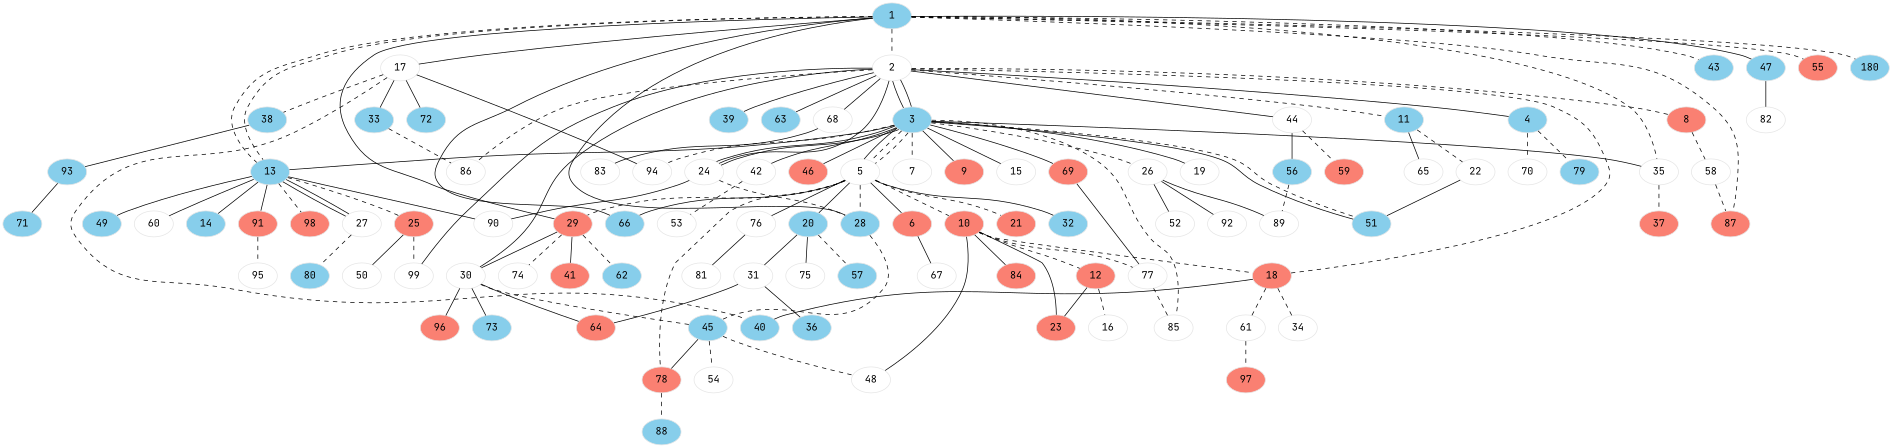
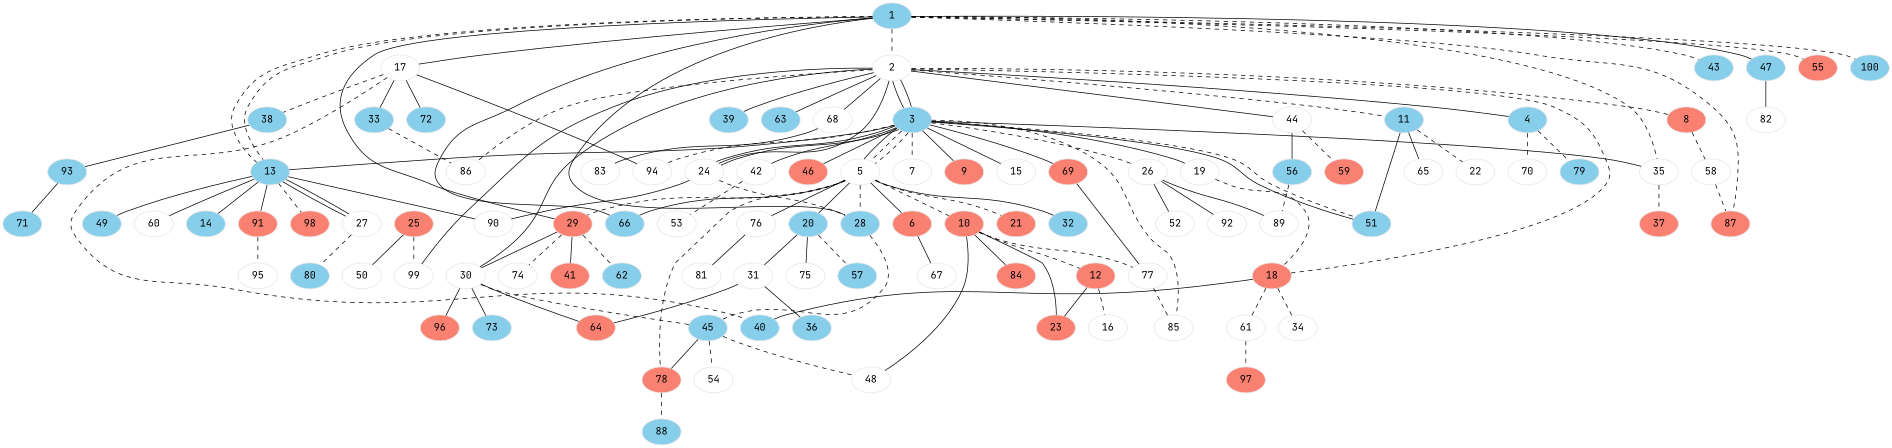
node "180": label "180" -> "100"
edge "13" -- "25": removed
edge "22" -- "51": now "11" -- "51"
edge "10" -- "18": now "19" -- "18"
